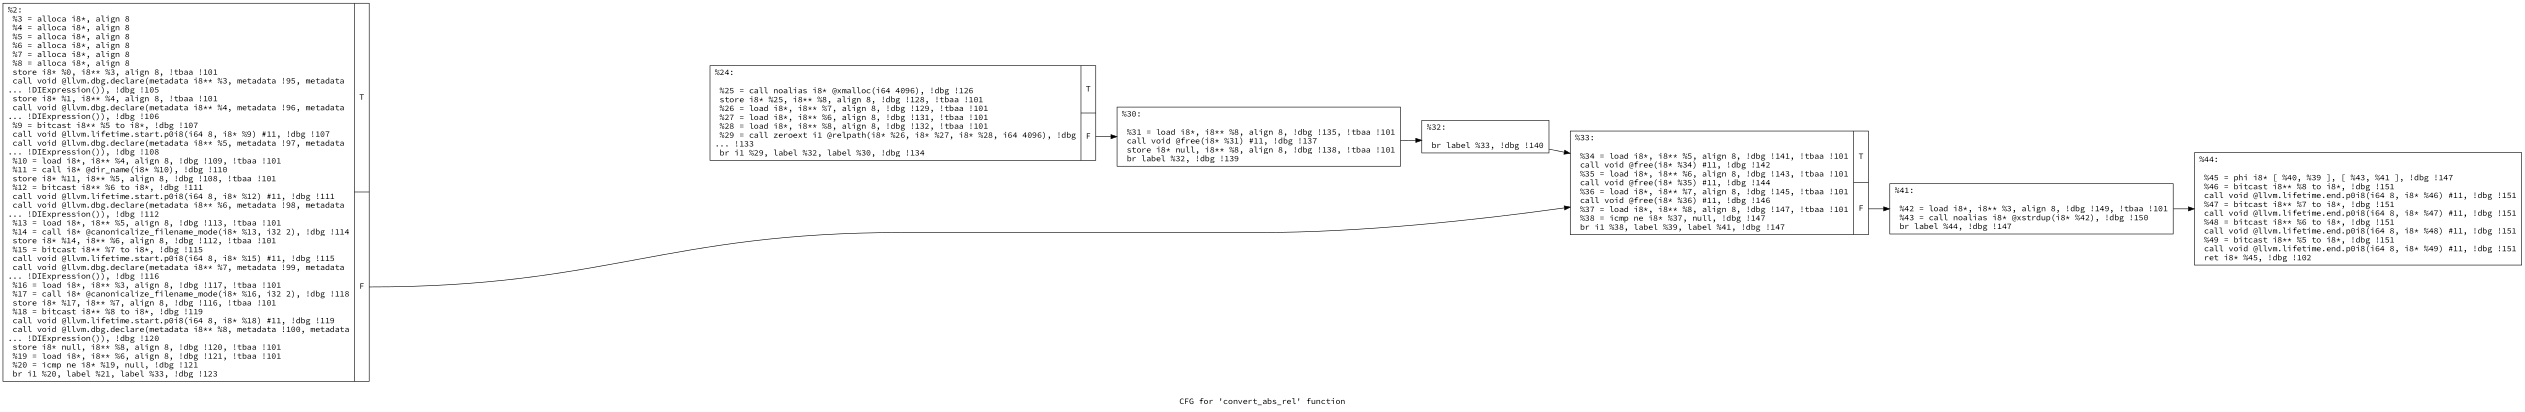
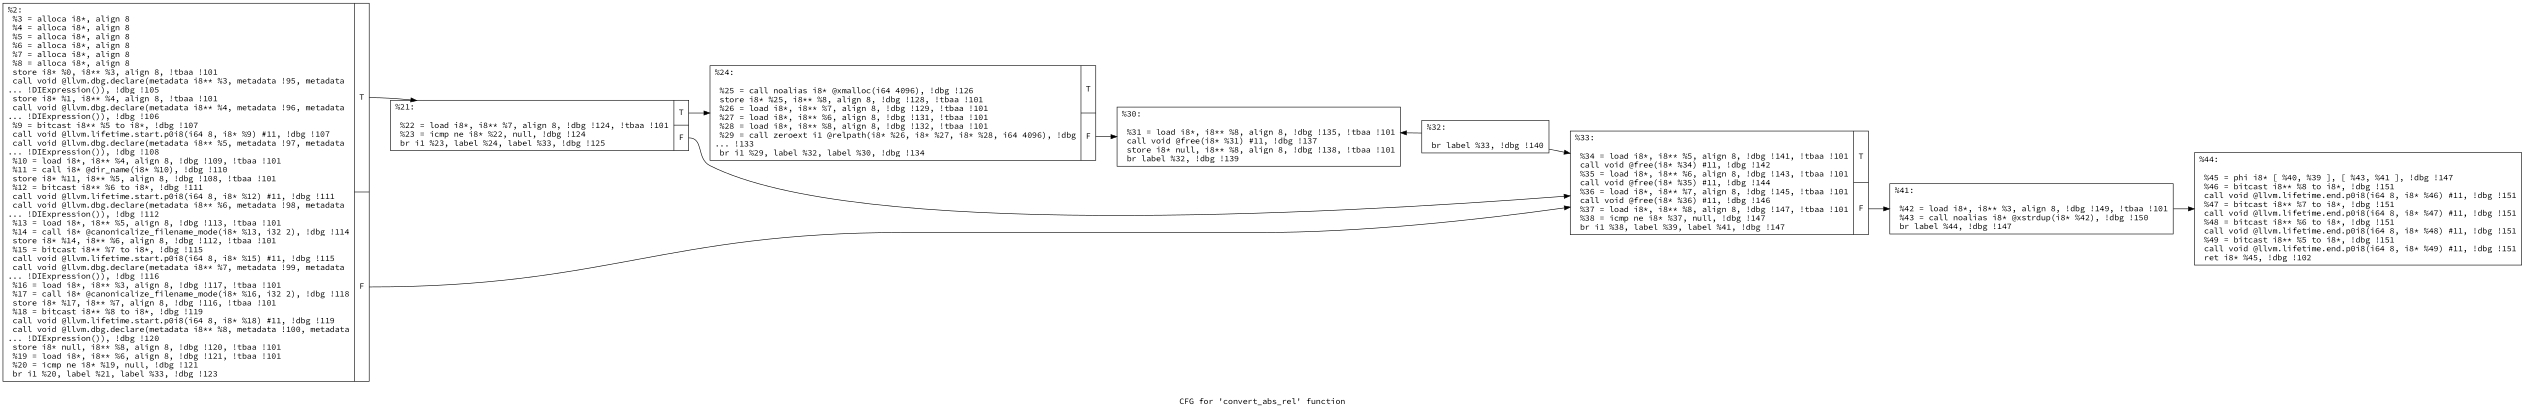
node "%21:": added
edge "%30:" -> "%32:": reversed
